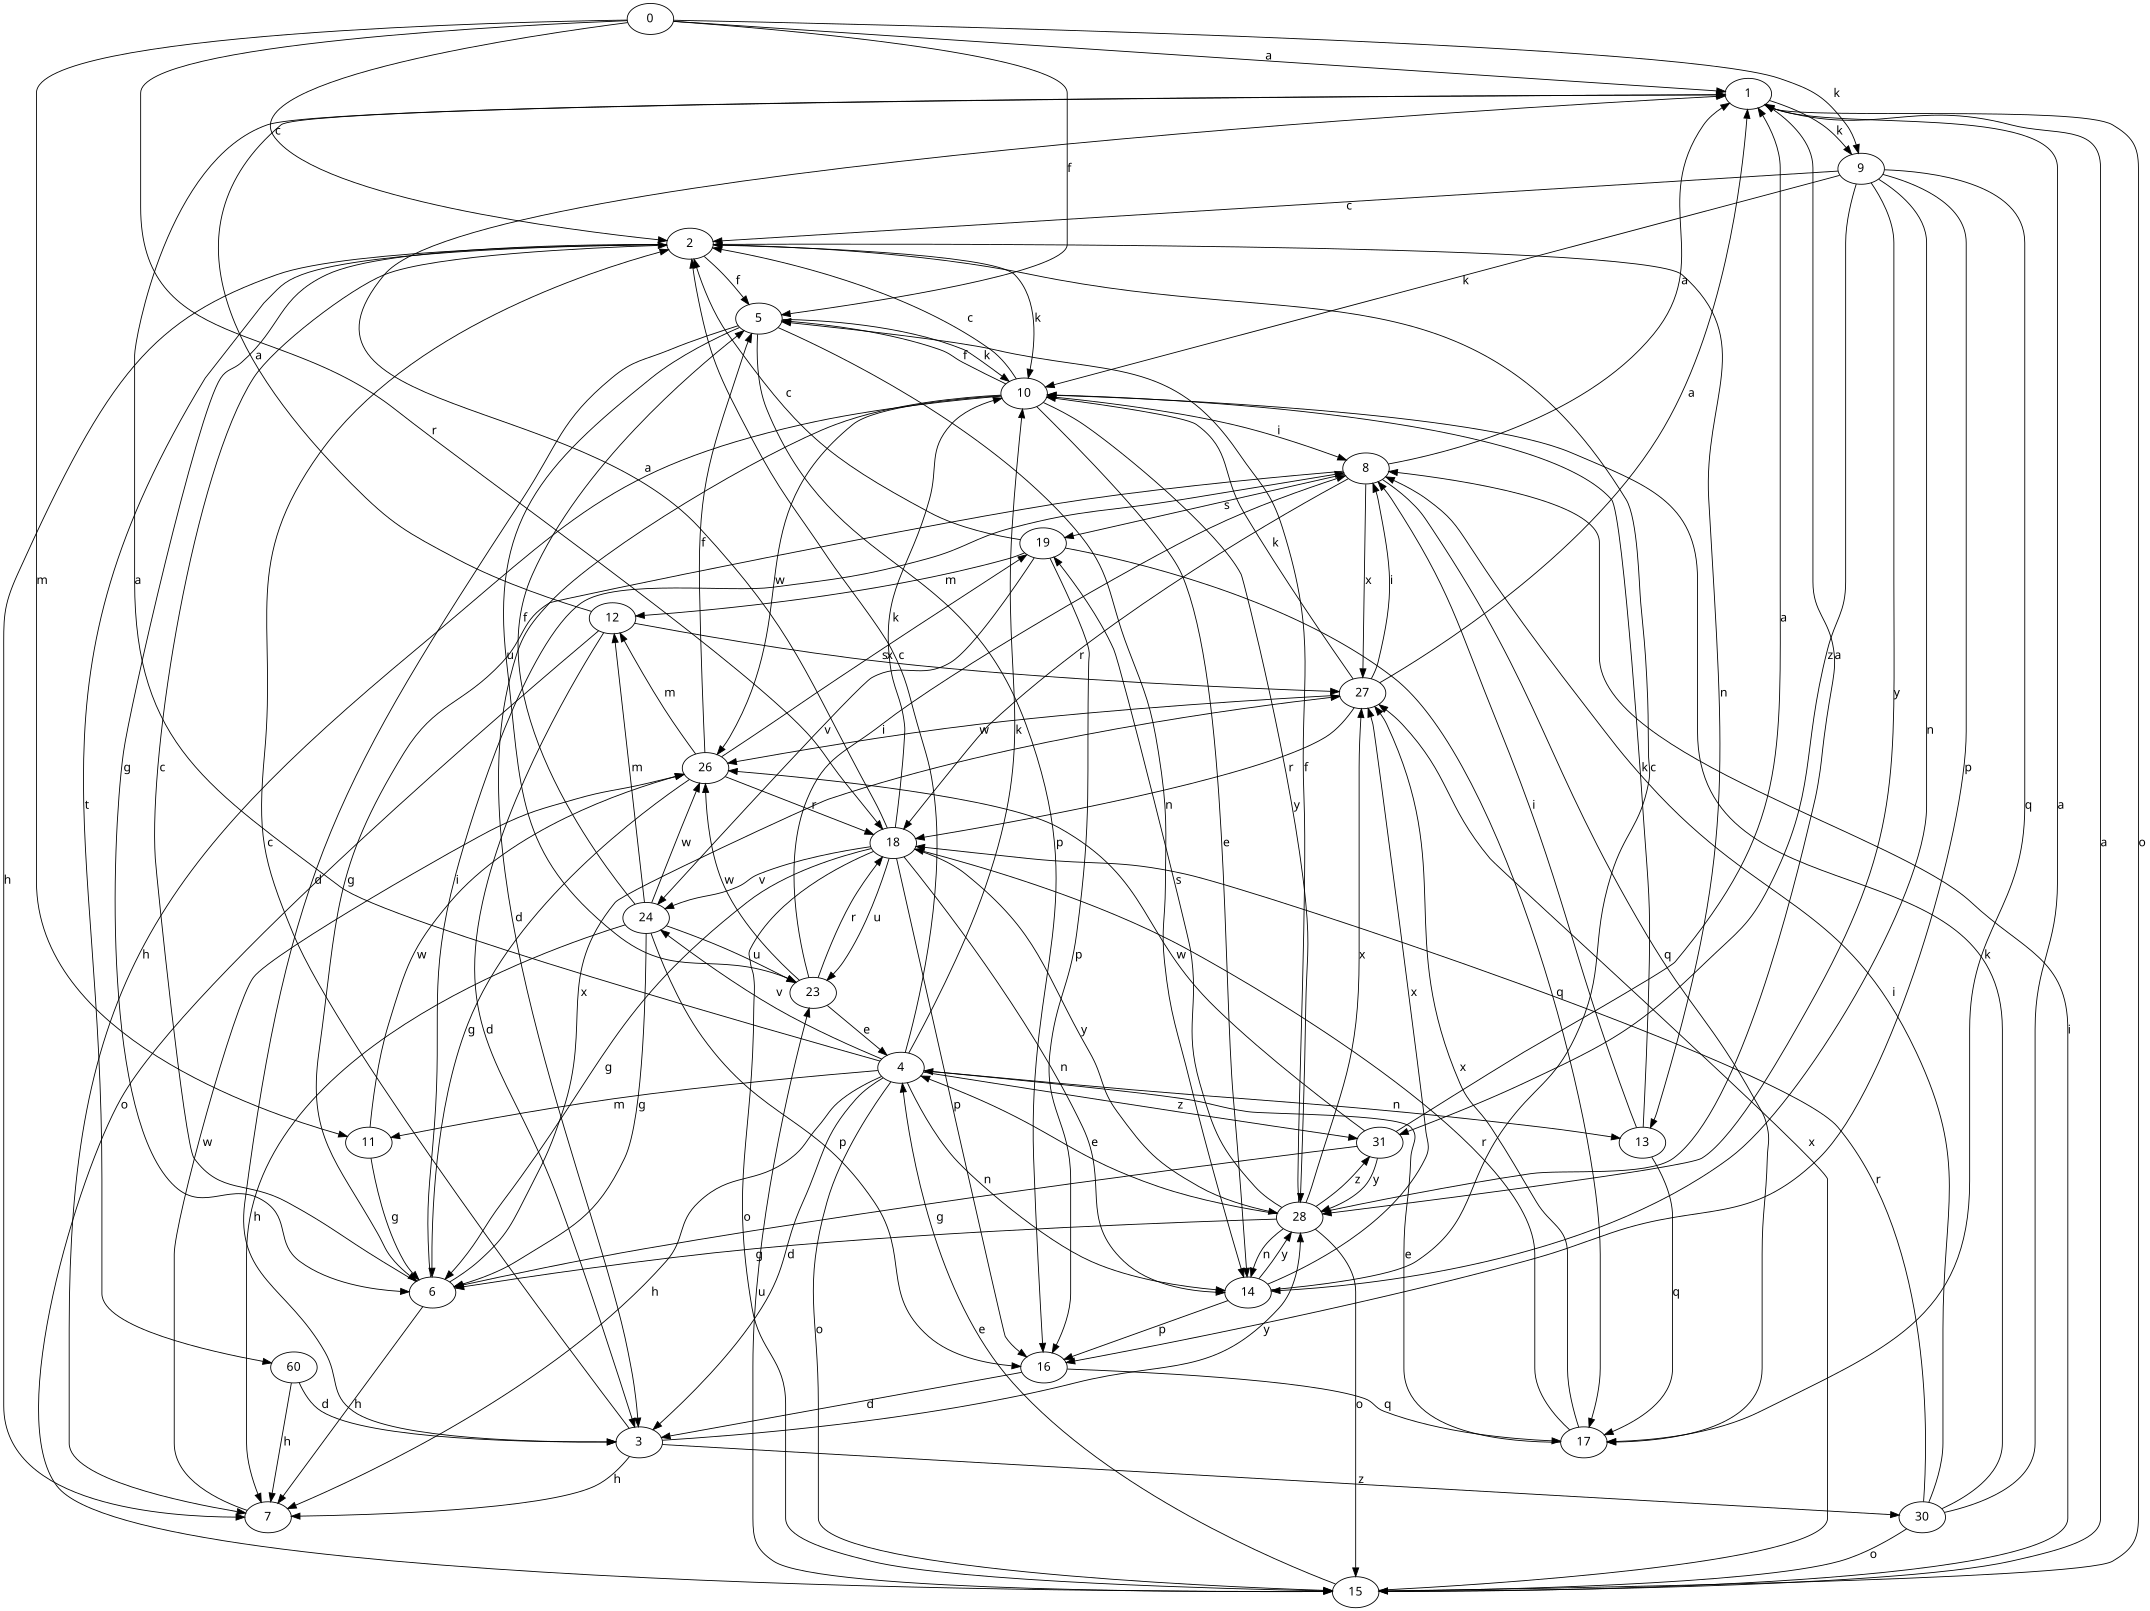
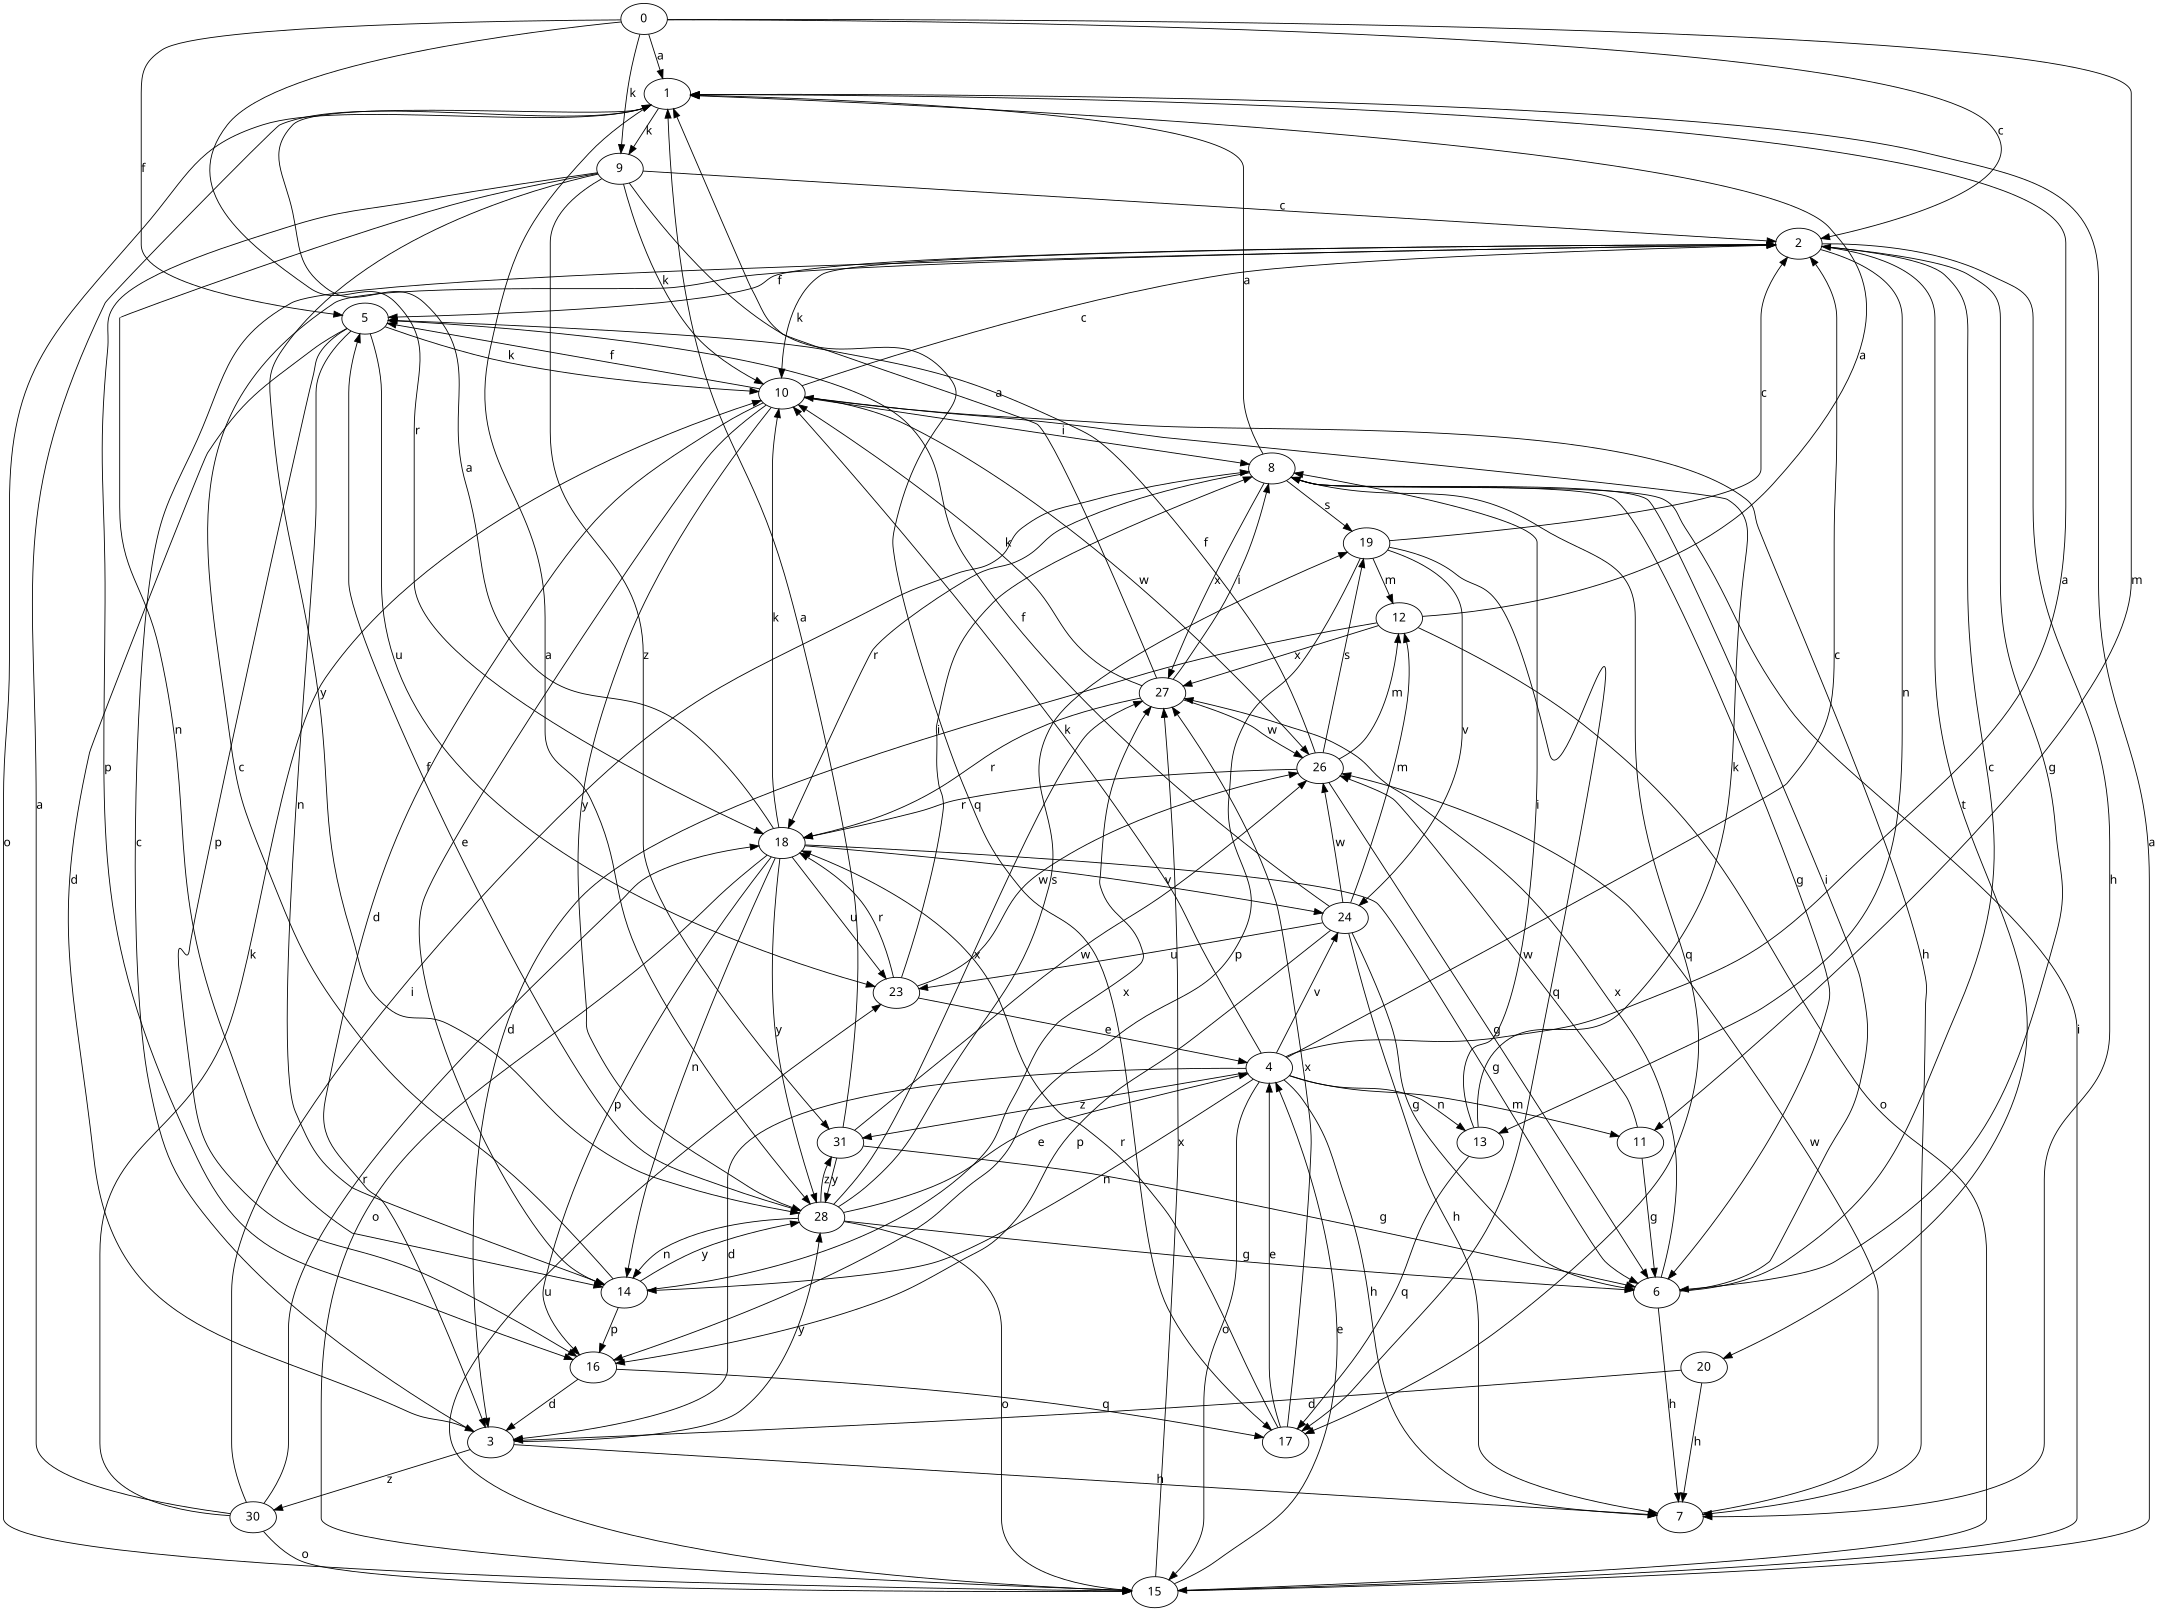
edge "28" -> "1": reversed
node "60": label "60" -> "20"
